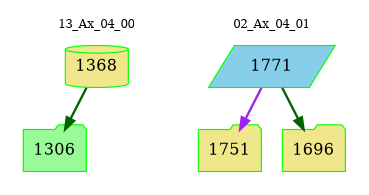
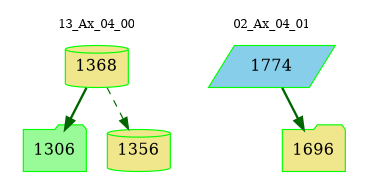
node "1771": label "1771" -> "1774"
node "1356": added
node "1751": removed
